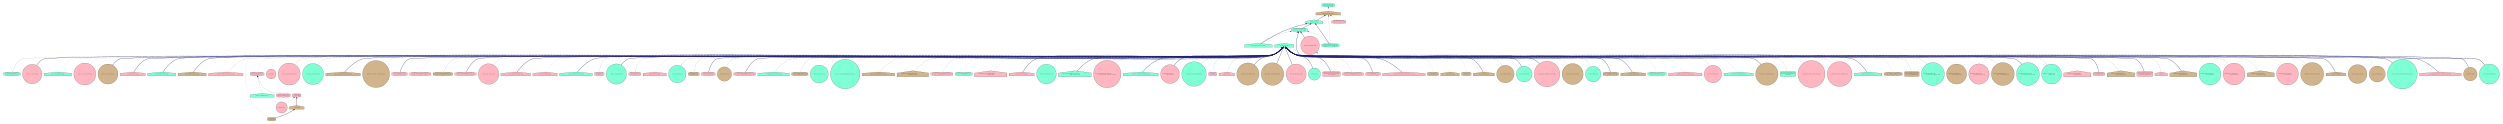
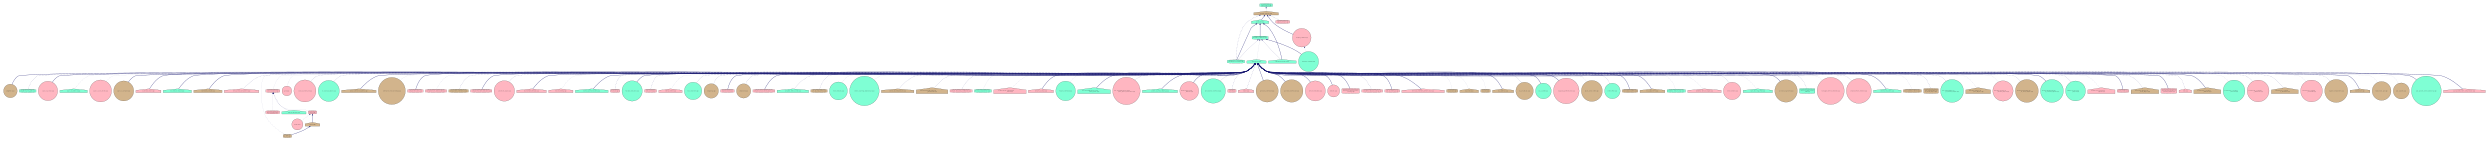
edge "simple_profiler.hpp" -> "standard_streams.hpp": now "simple_profiler.hpp" -> "output_stream.hpp"
node "pingpong.cpp": shape cylinder -> circle
node "stream.cpp": fillcolor aquamarine -> lightpink
node "refcnted_symbol_to _local_object.cpp": shape circle -> house
